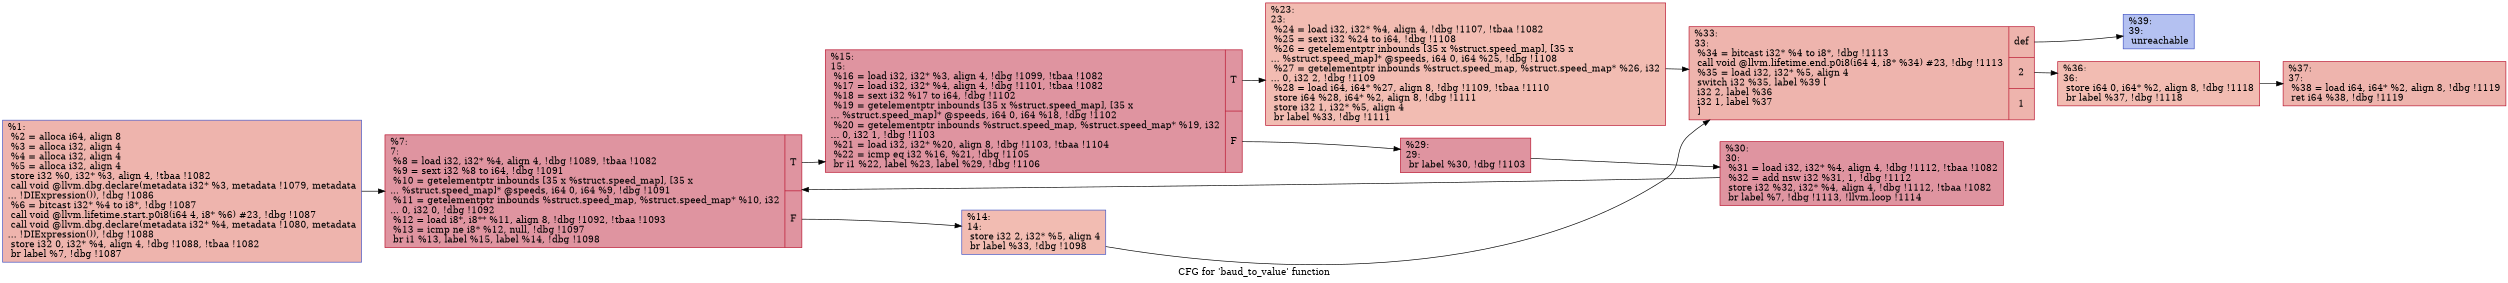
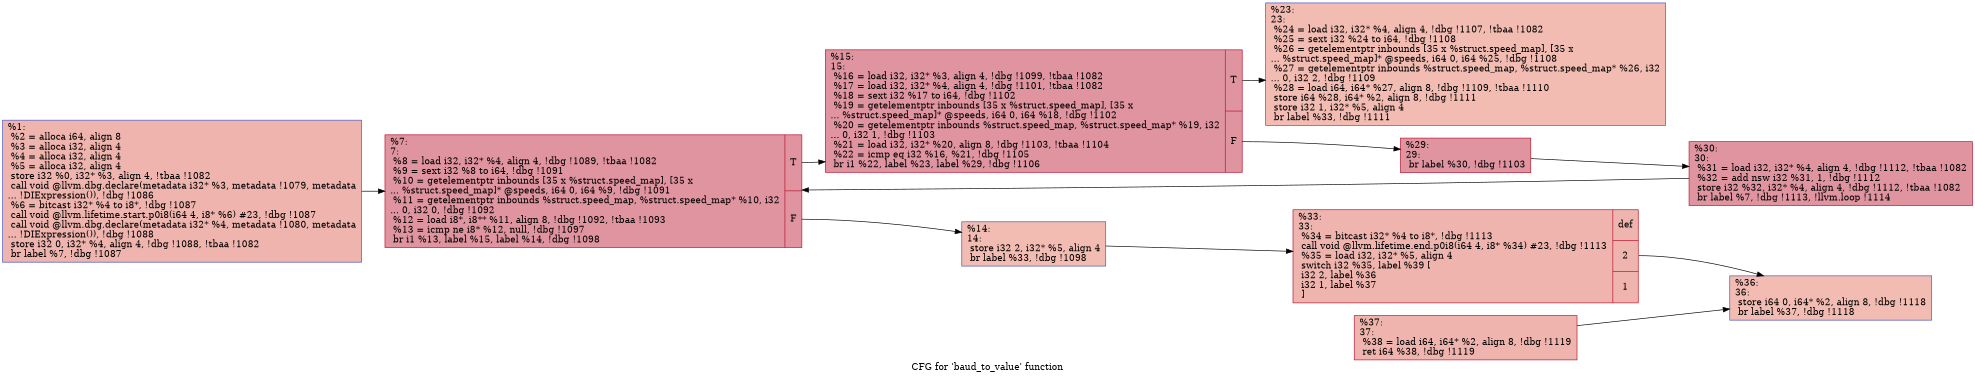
node "%39:": removed
node "%23:": color #b70d28ff -> #3d50c3ff
edge "%23:" -> "%33:": removed
node "%36:": color #b70d28ff -> #3d50c3ff
edge "%36:" -> "%37:": reversed
